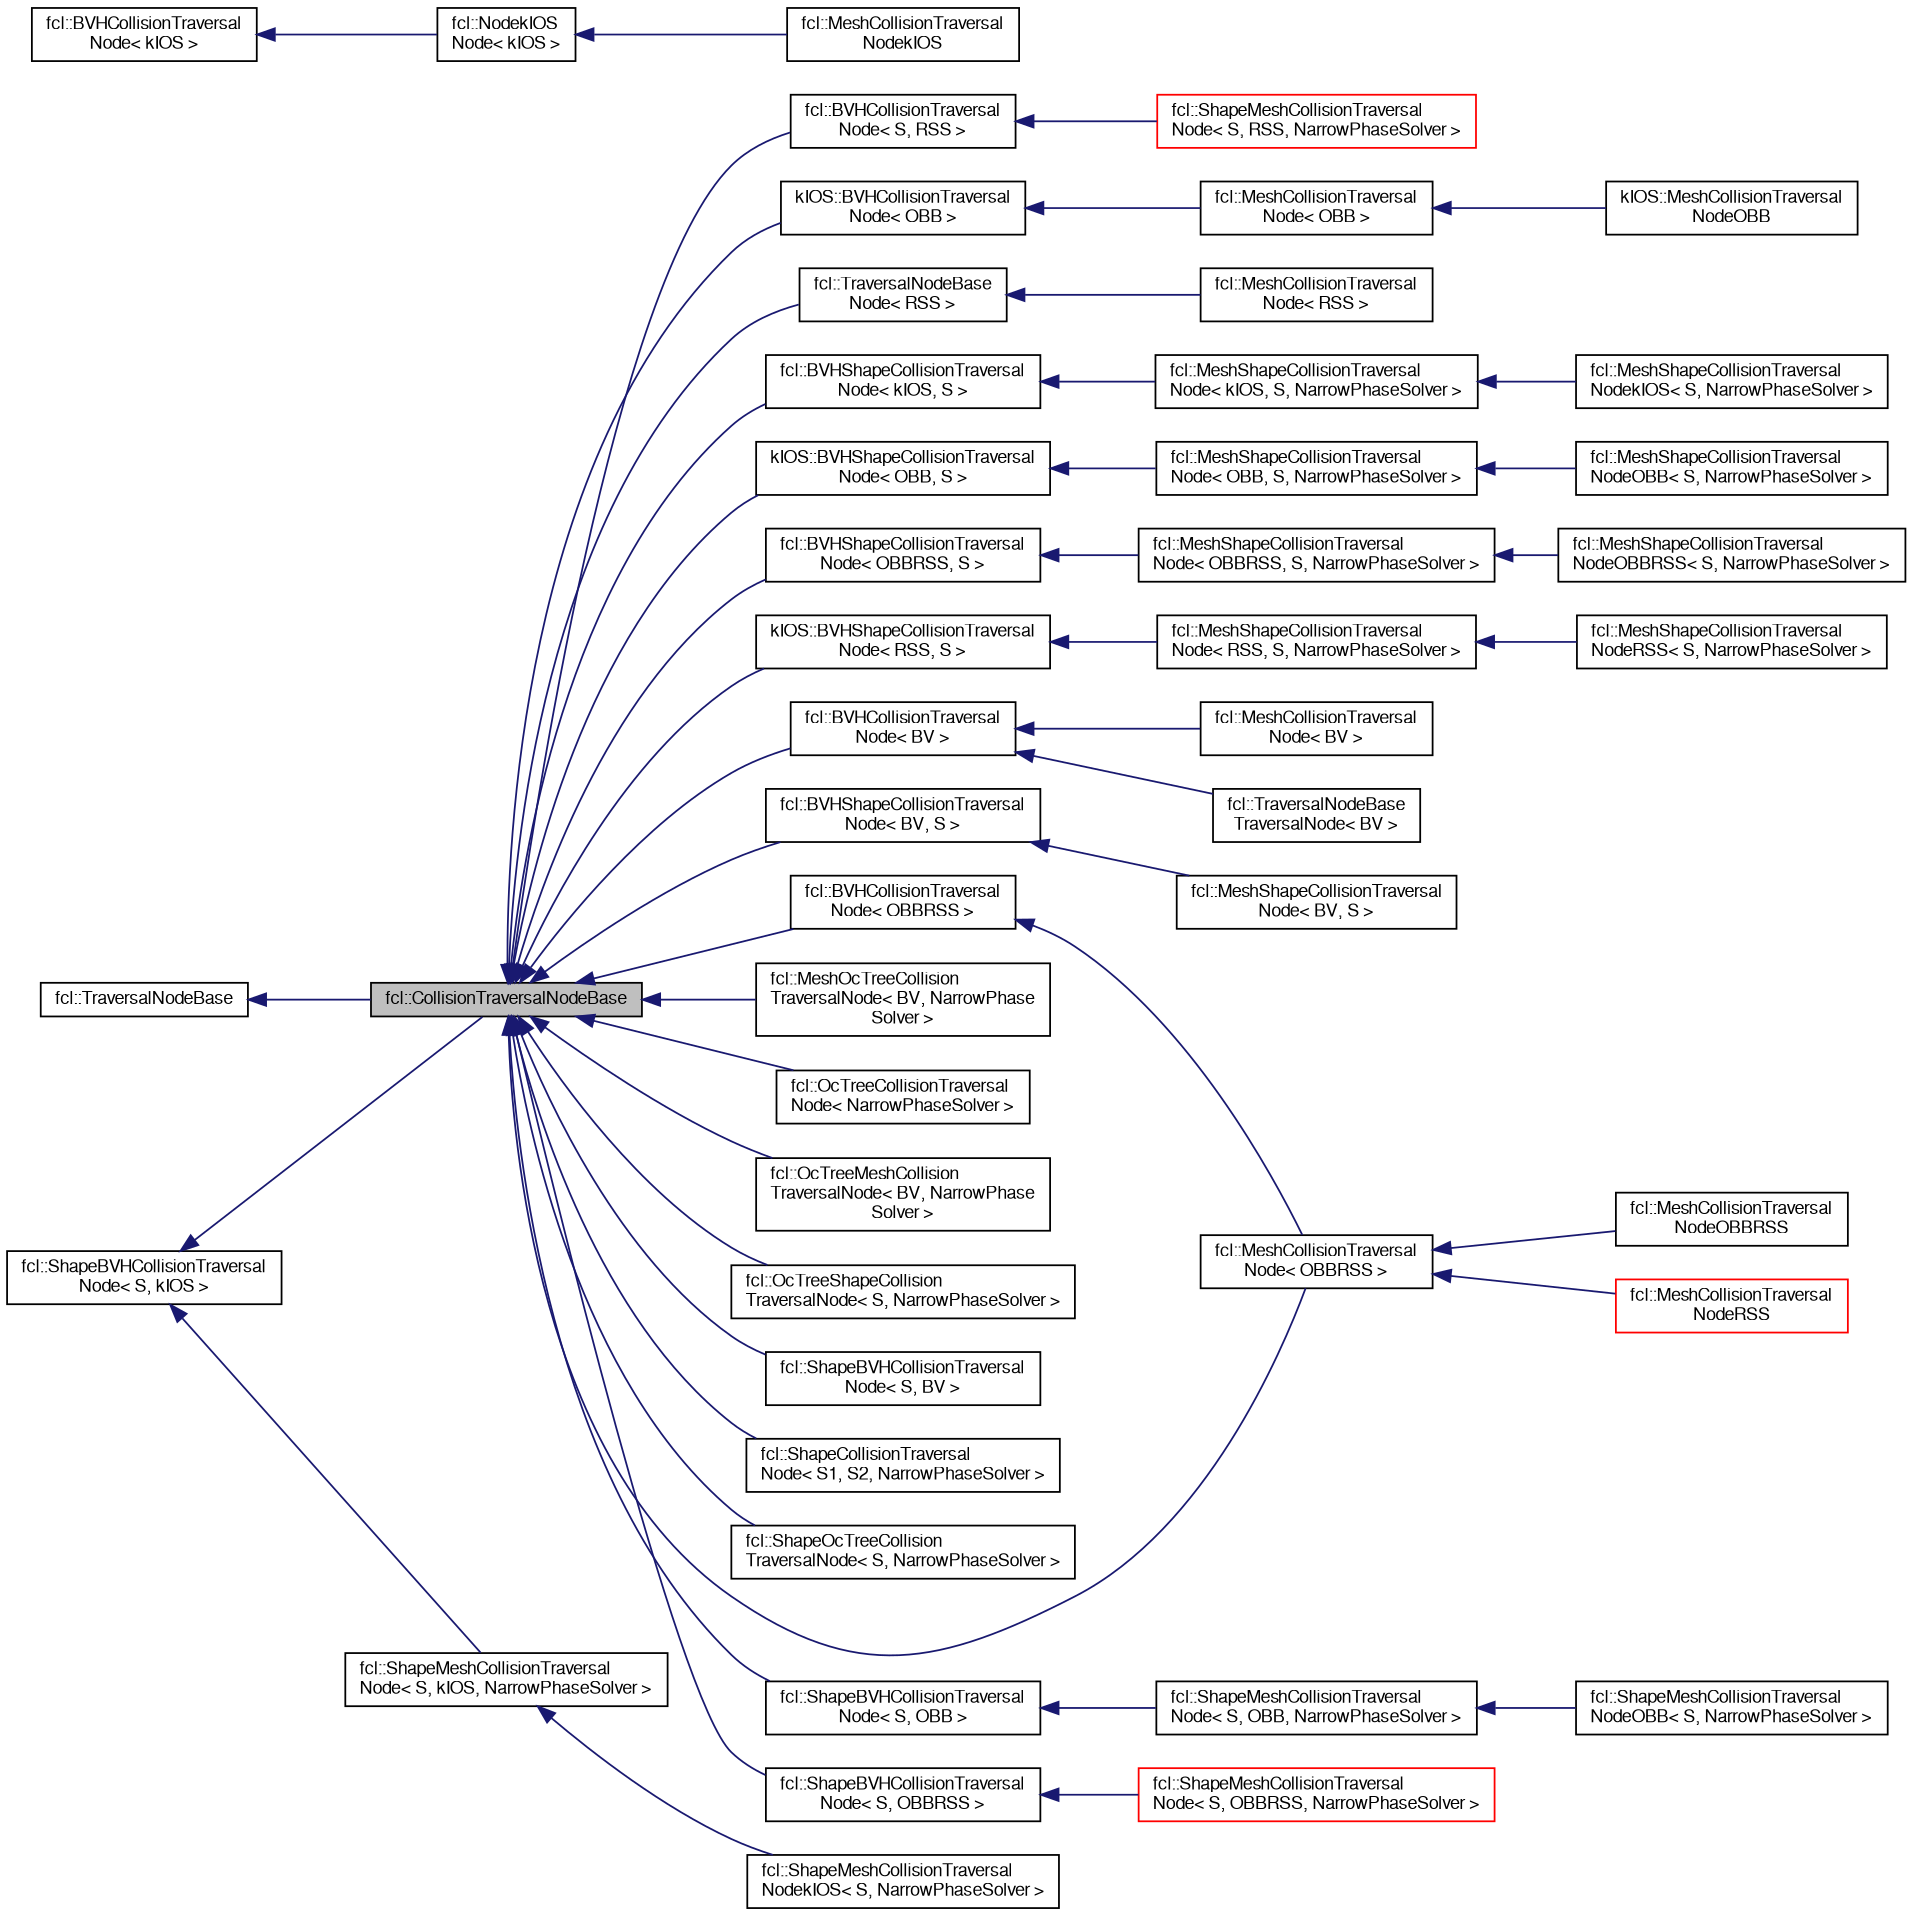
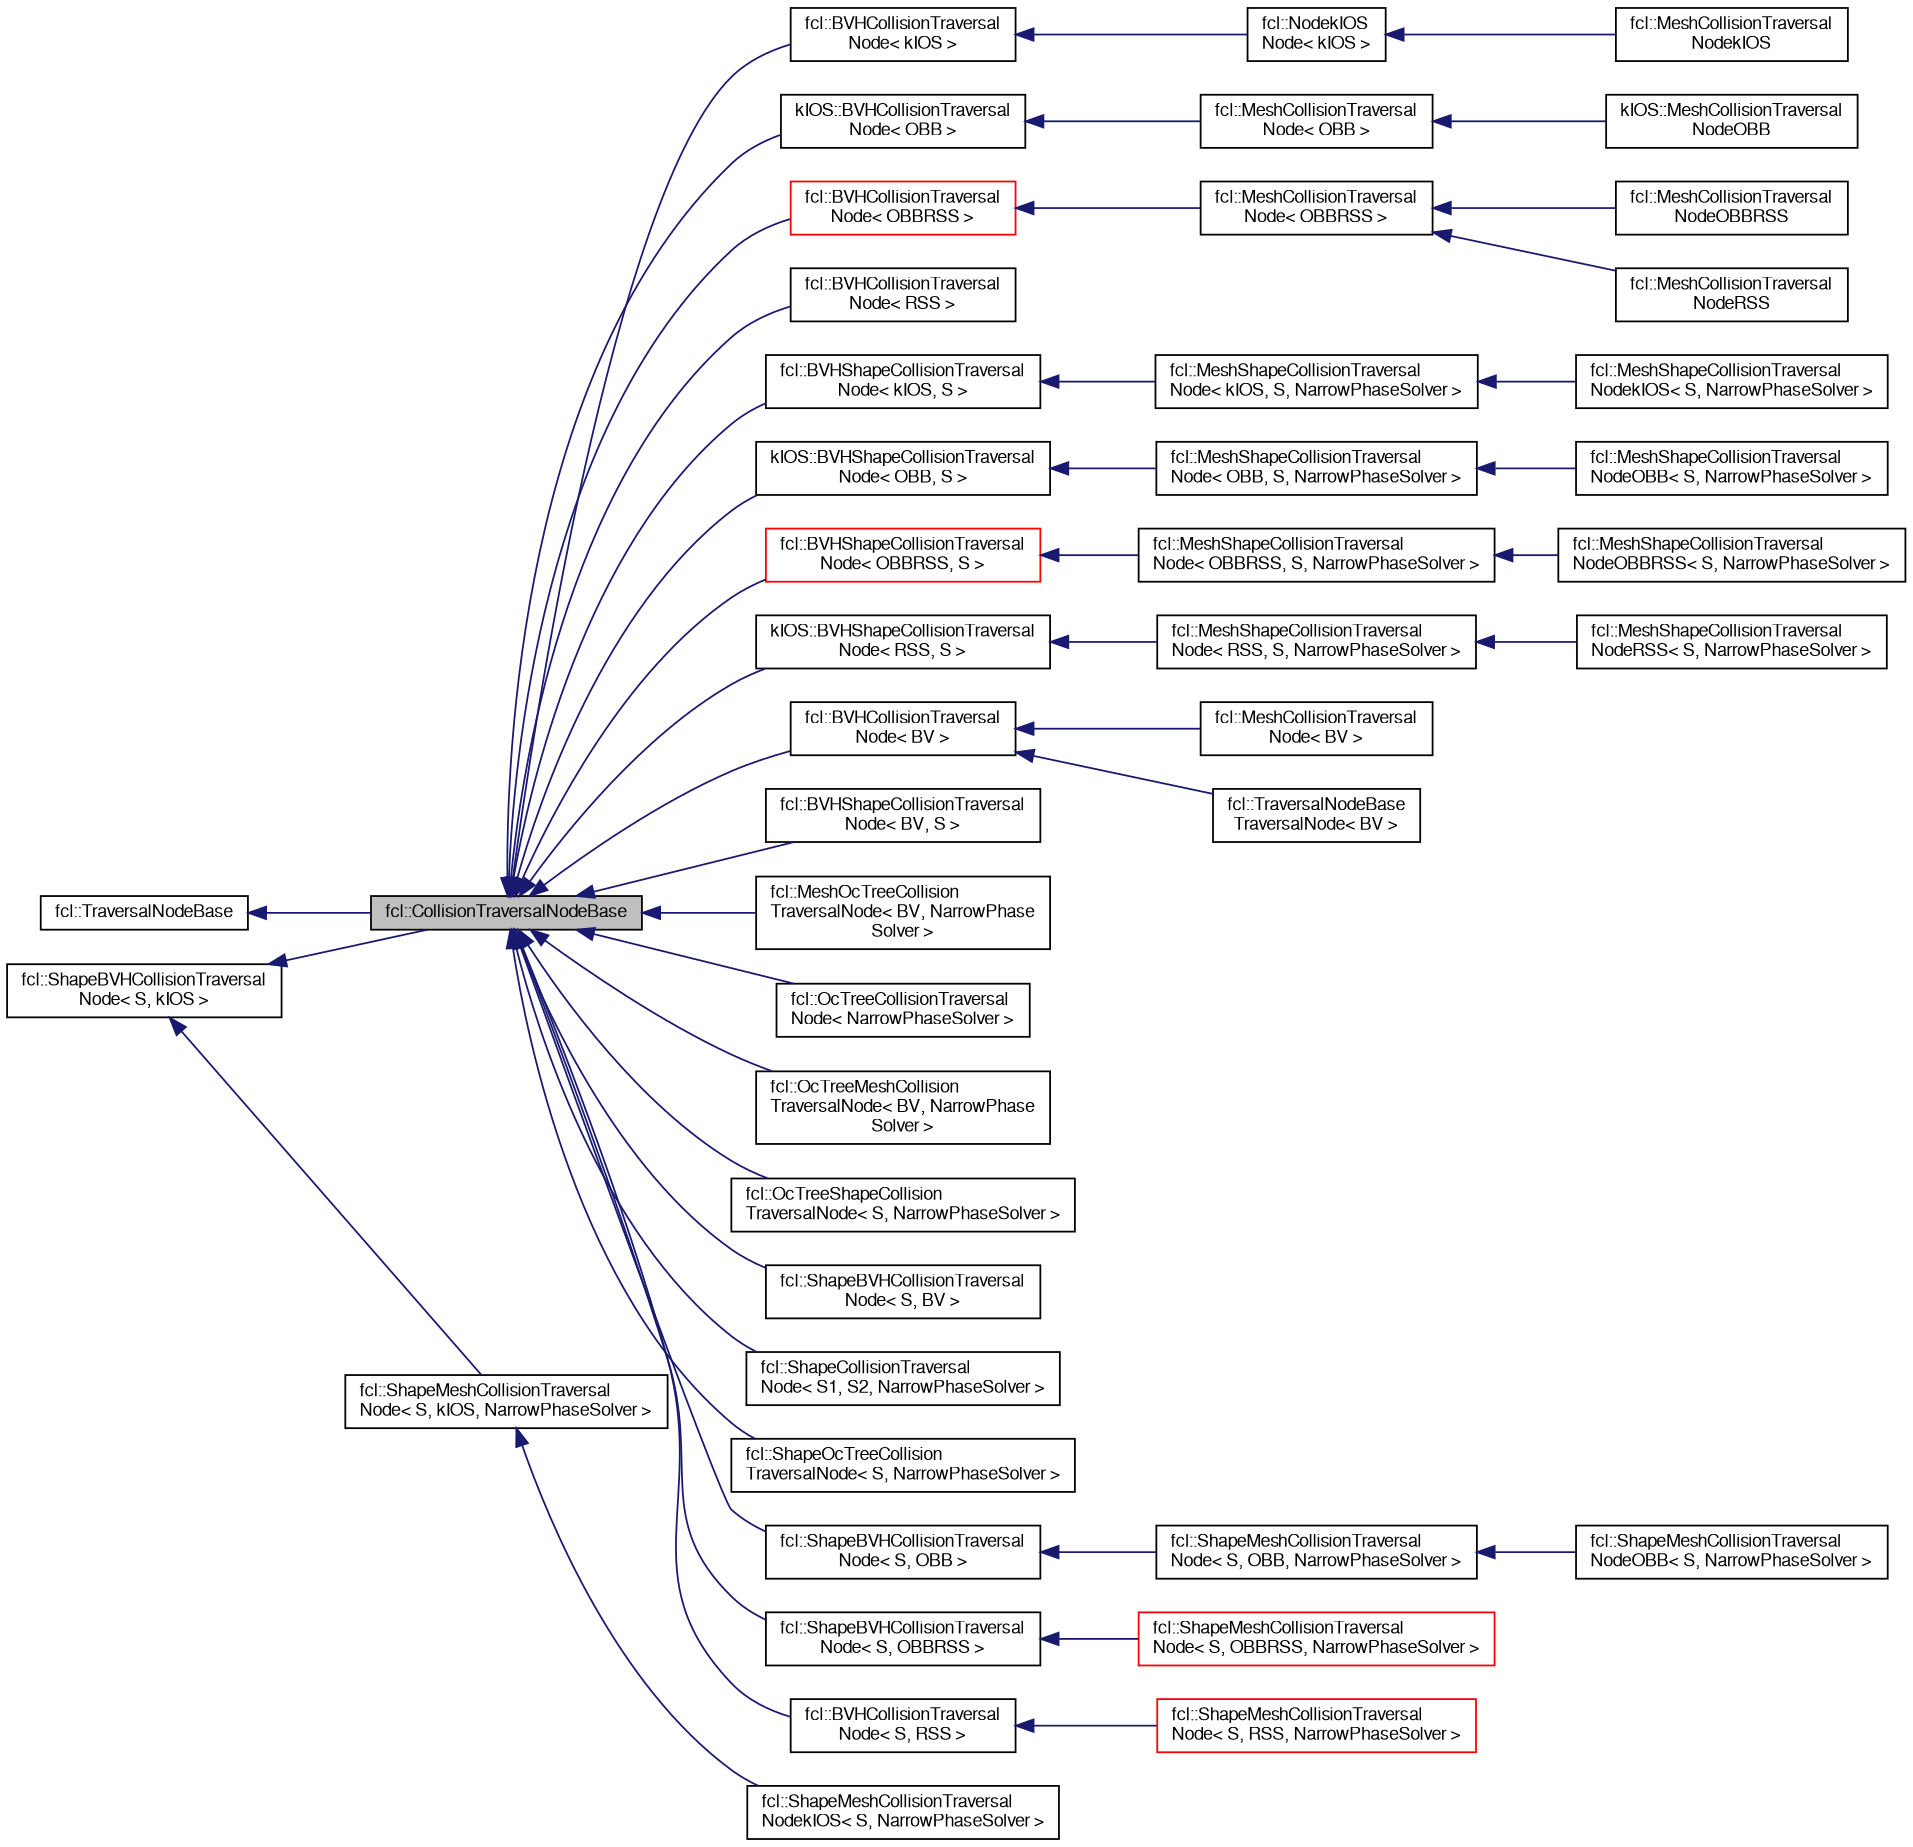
node "fcl::TraversalNodeBase Node< RSS >": label "fcl::TraversalNodeBase Node< RSS >" -> "fcl::BVHCollisionTraversal Node< RSS >"
node "fcl::MeshCollisionTraversal Node< RSS >": removed
node "fcl::BVHShapeCollisionTraversal Node< OBBRSS, S >": color black -> red
node "fcl::BVHCollisionTraversal Node< OBBRSS >": color black -> red
node "fcl::MeshShapeCollisionTraversal Node< BV, S >": removed
node "fcl::MeshCollisionTraversal NodeRSS": color red -> black
edge "fcl::MeshCollisionTraversal Node< OBBRSS >" -> "fcl::CollisionTraversalNodeBase": now "fcl::BVHCollisionTraversal Node< kIOS >" -> "fcl::CollisionTraversalNodeBase"
